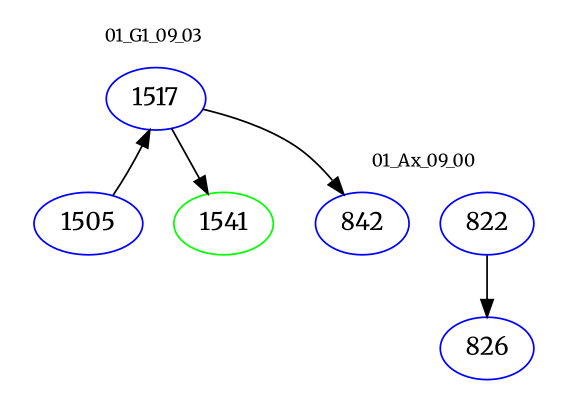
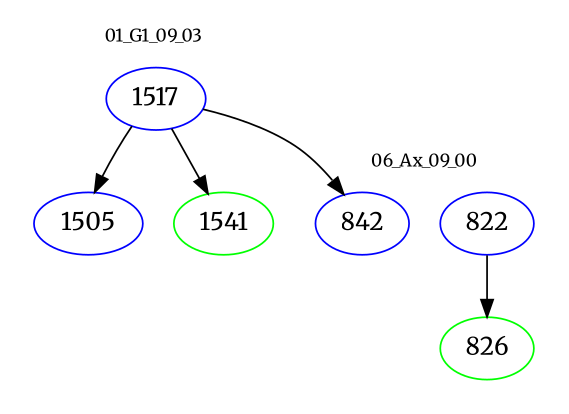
cluster "01_Ax_09_00": label "01_Ax_09_00" -> "06_Ax_09_00"
edge "1505" -> "1517": reversed
node "826": color blue -> green
